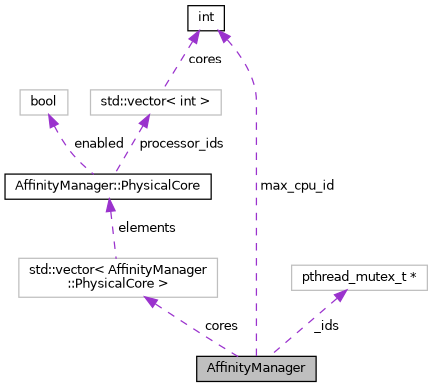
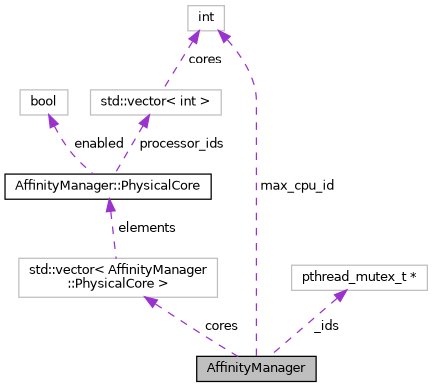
node "int": color black -> grey75
